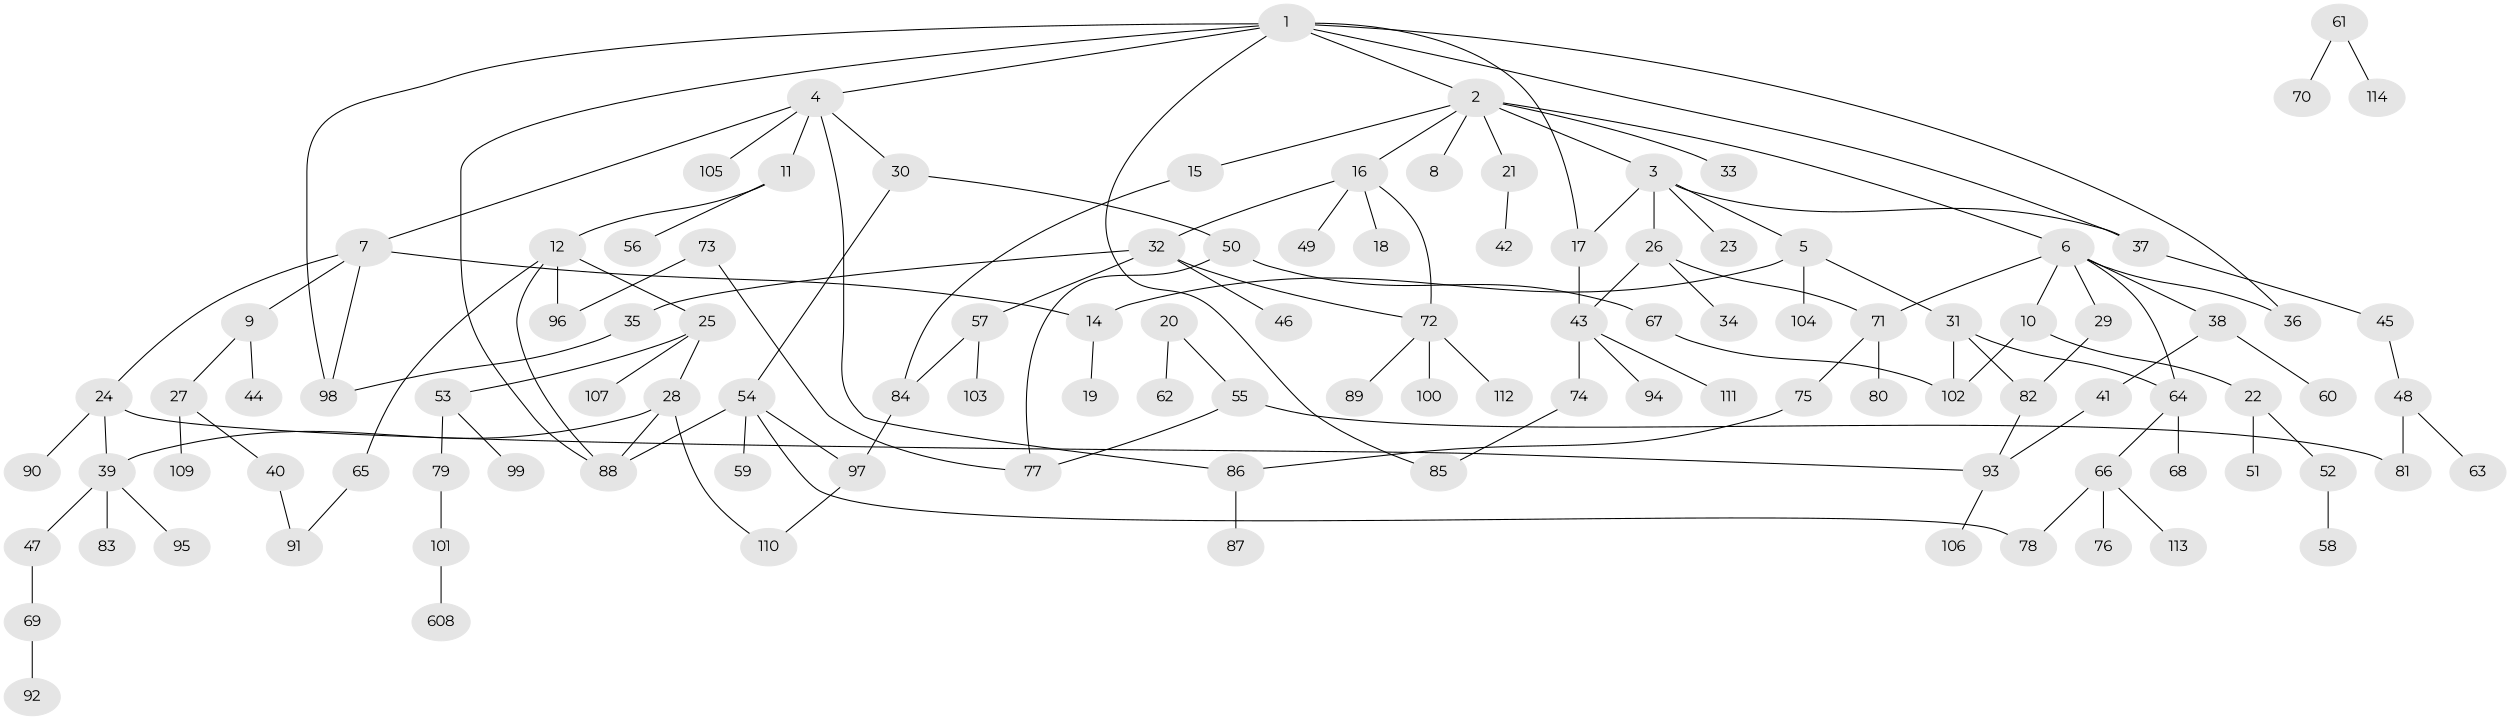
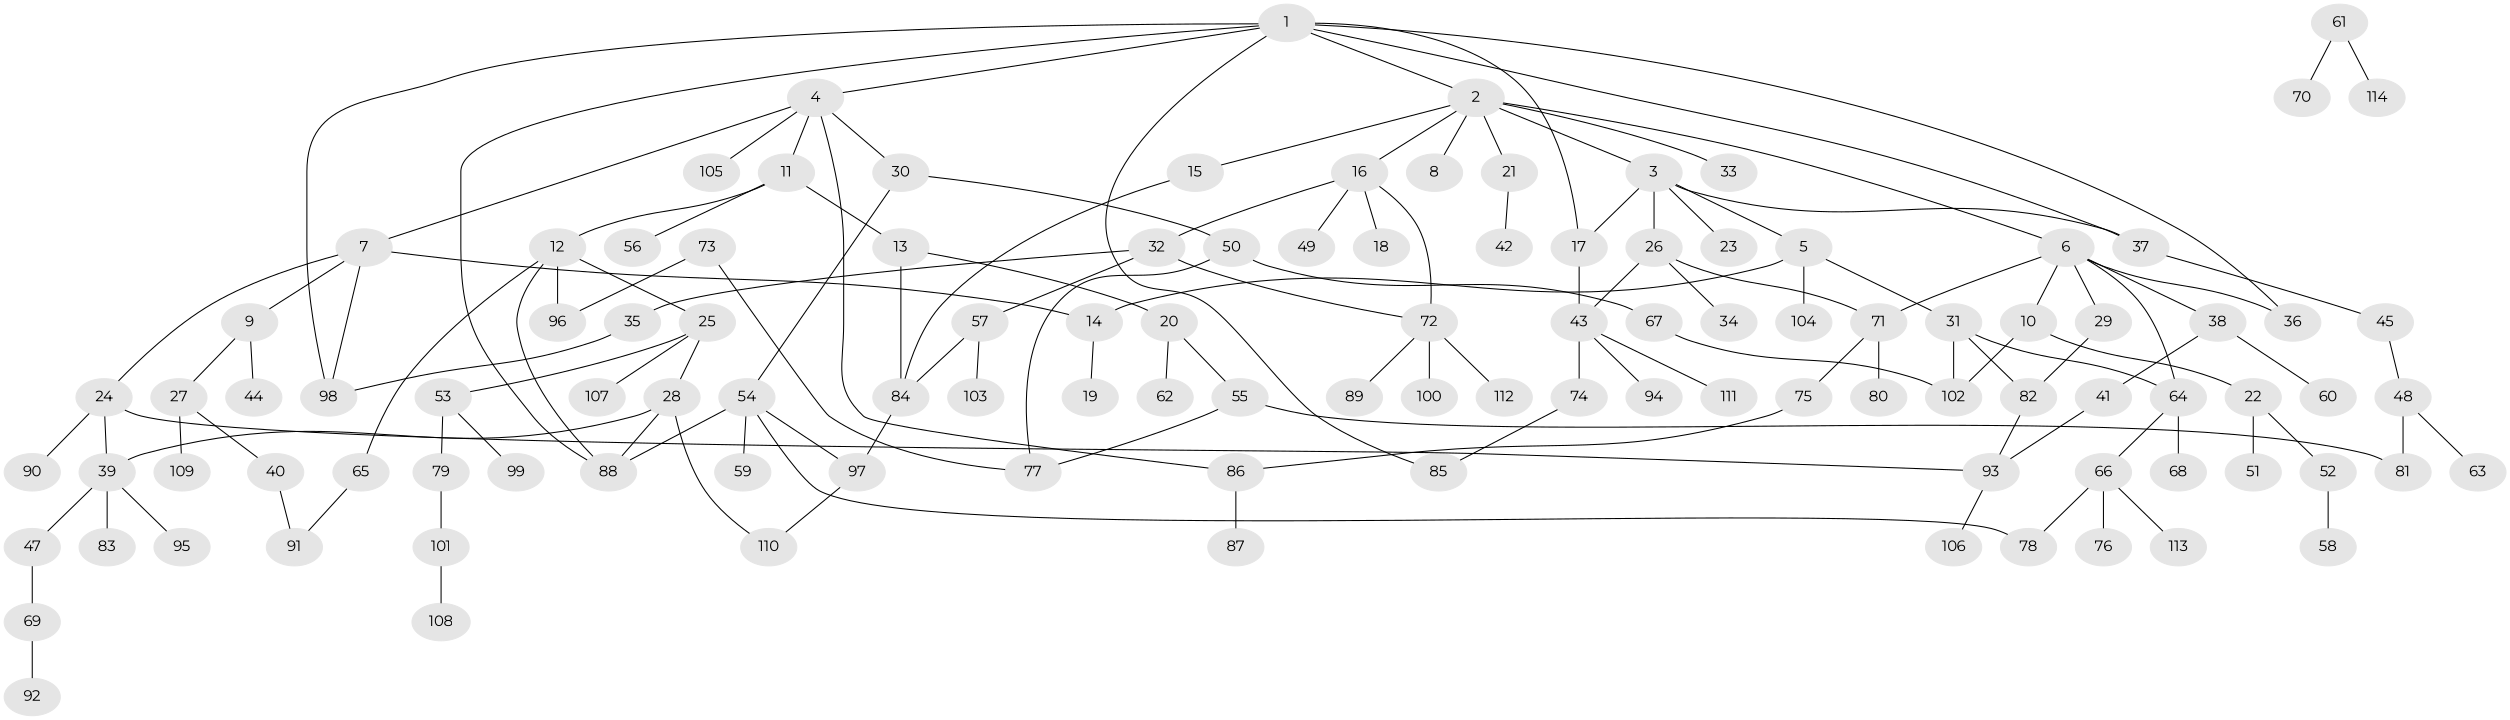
node "13": added
node "46": removed
node "608": label "608" -> "108"
